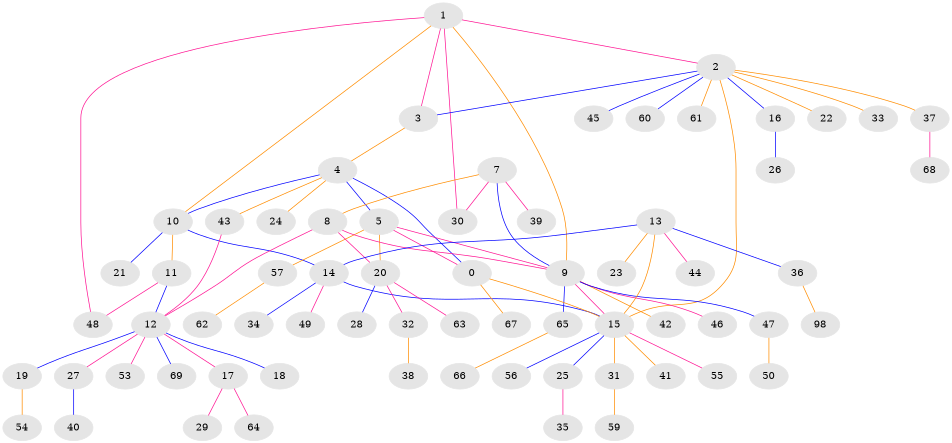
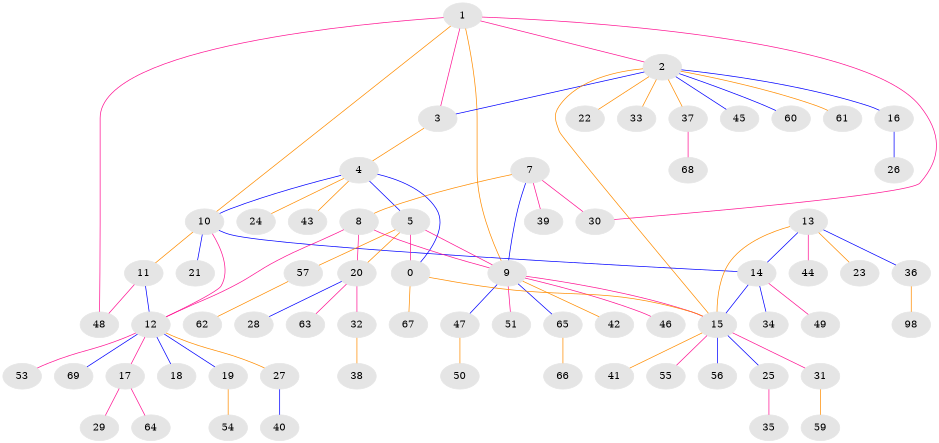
edge "43" -- "12": now "10" -- "12"
node "51": added
edge "12" -- "27": color deeppink -> darkorange
edge "15" -- "31": color darkorange -> deeppink
